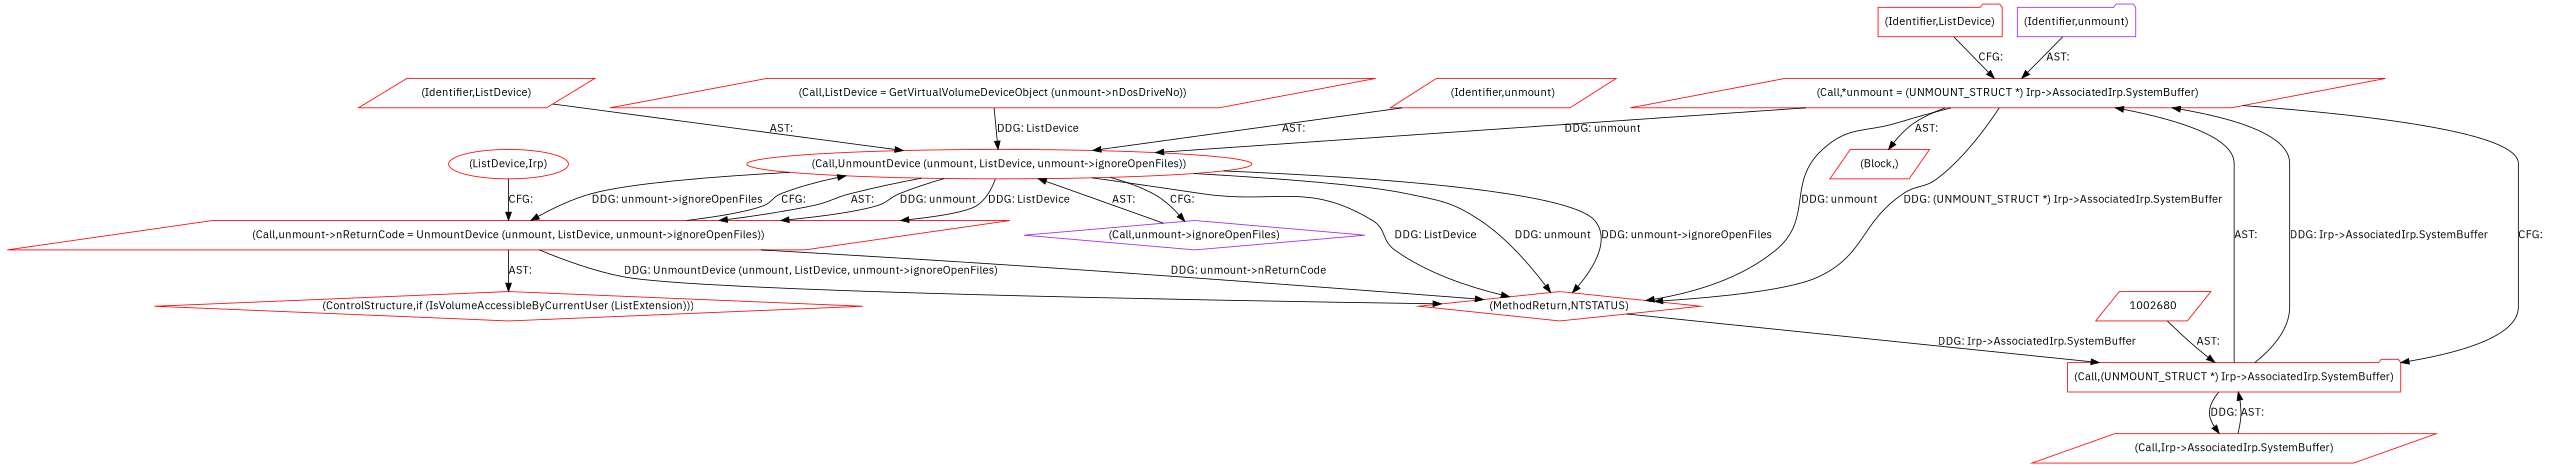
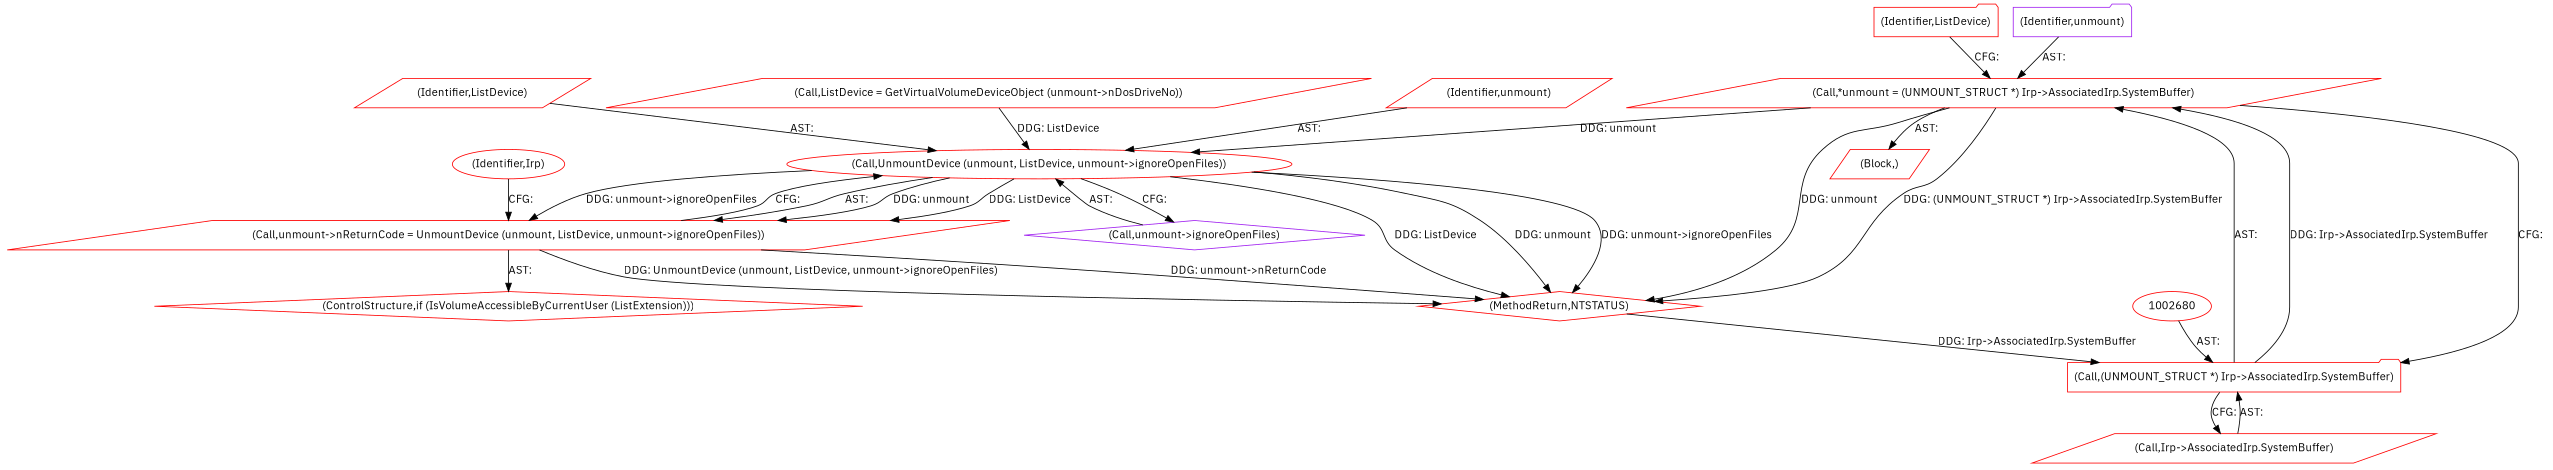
node "(ListDevice,Irp)": label "(ListDevice,Irp)" -> "(Identifier,Irp)"
node "1002680": shape parallelogram -> ellipse
edge "(Call,(UNMOUNT_STRUCT *) Irp->AssociatedIrp.SystemBuffer)" -> "(Call,Irp->AssociatedIrp.SystemBuffer)": label "DDG: " -> "CFG: "
